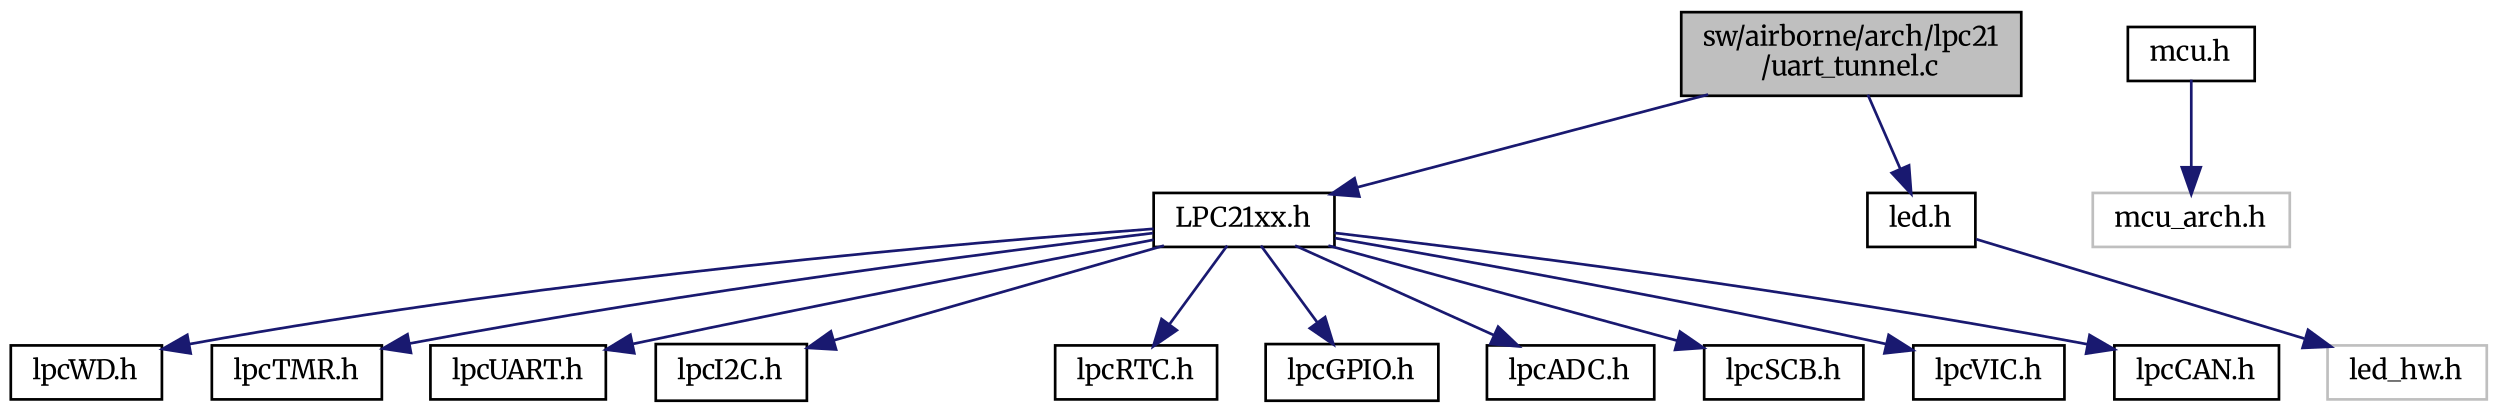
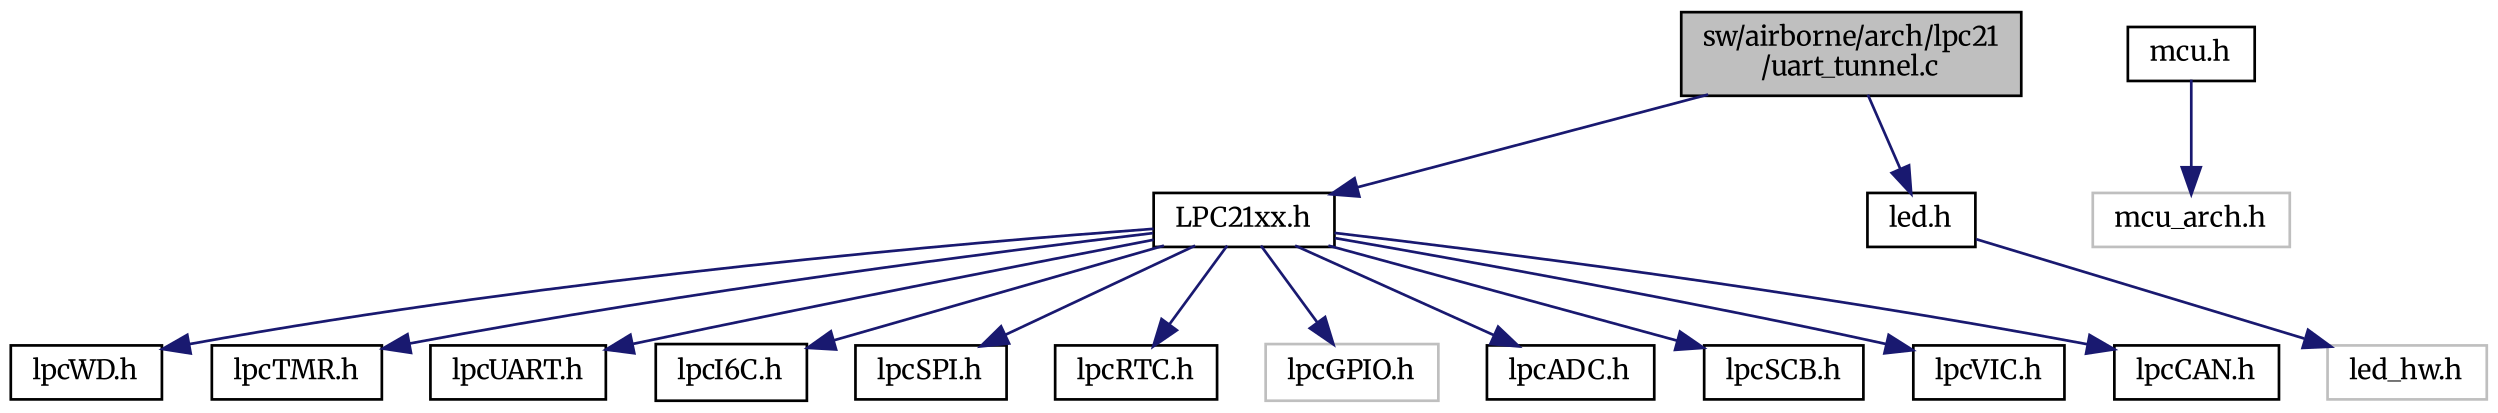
node "lpcI2C.h": label "lpcI2C.h" -> "lpcI6C.h"
node "lpcSPI.h": added
node "lpcGPIO.h": color black -> grey75
